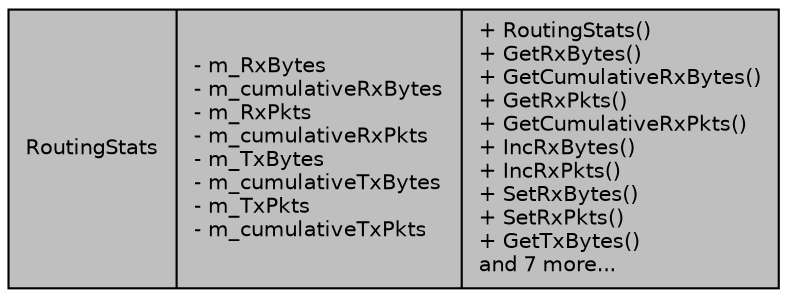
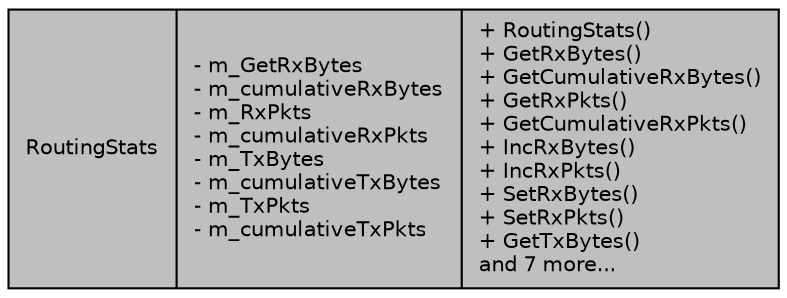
node "RoutingStats": text "- m_RxBytes" -> "- m_GetRxBytes"
